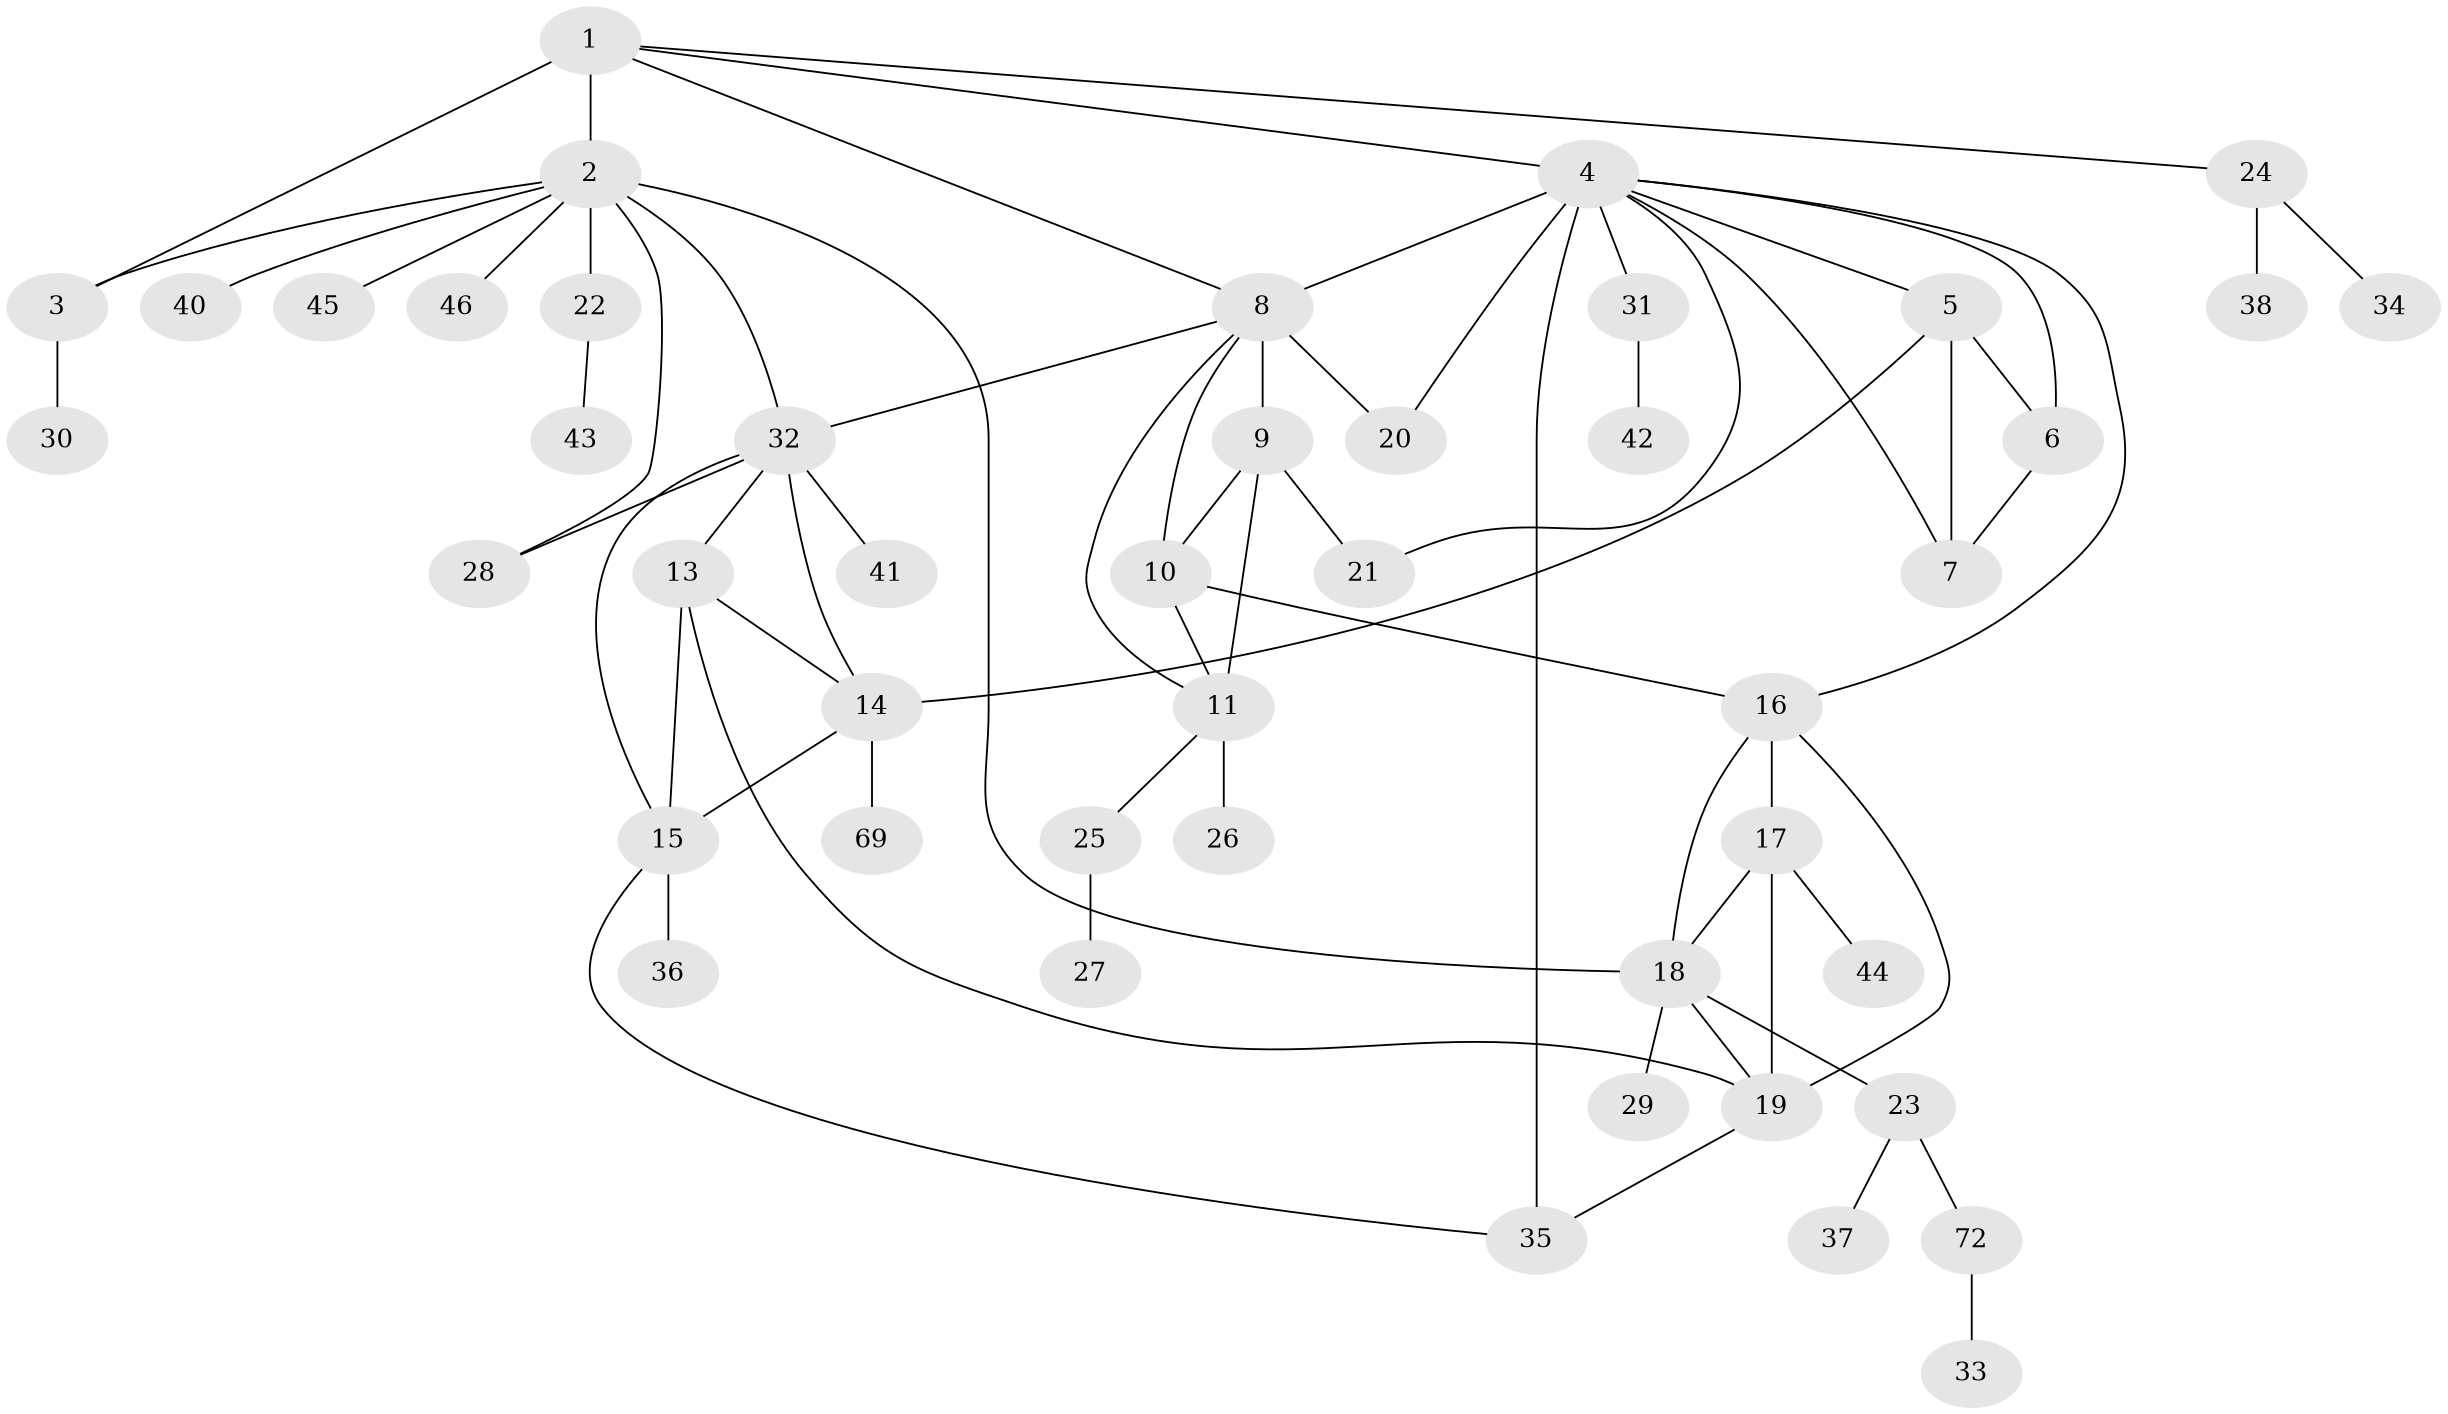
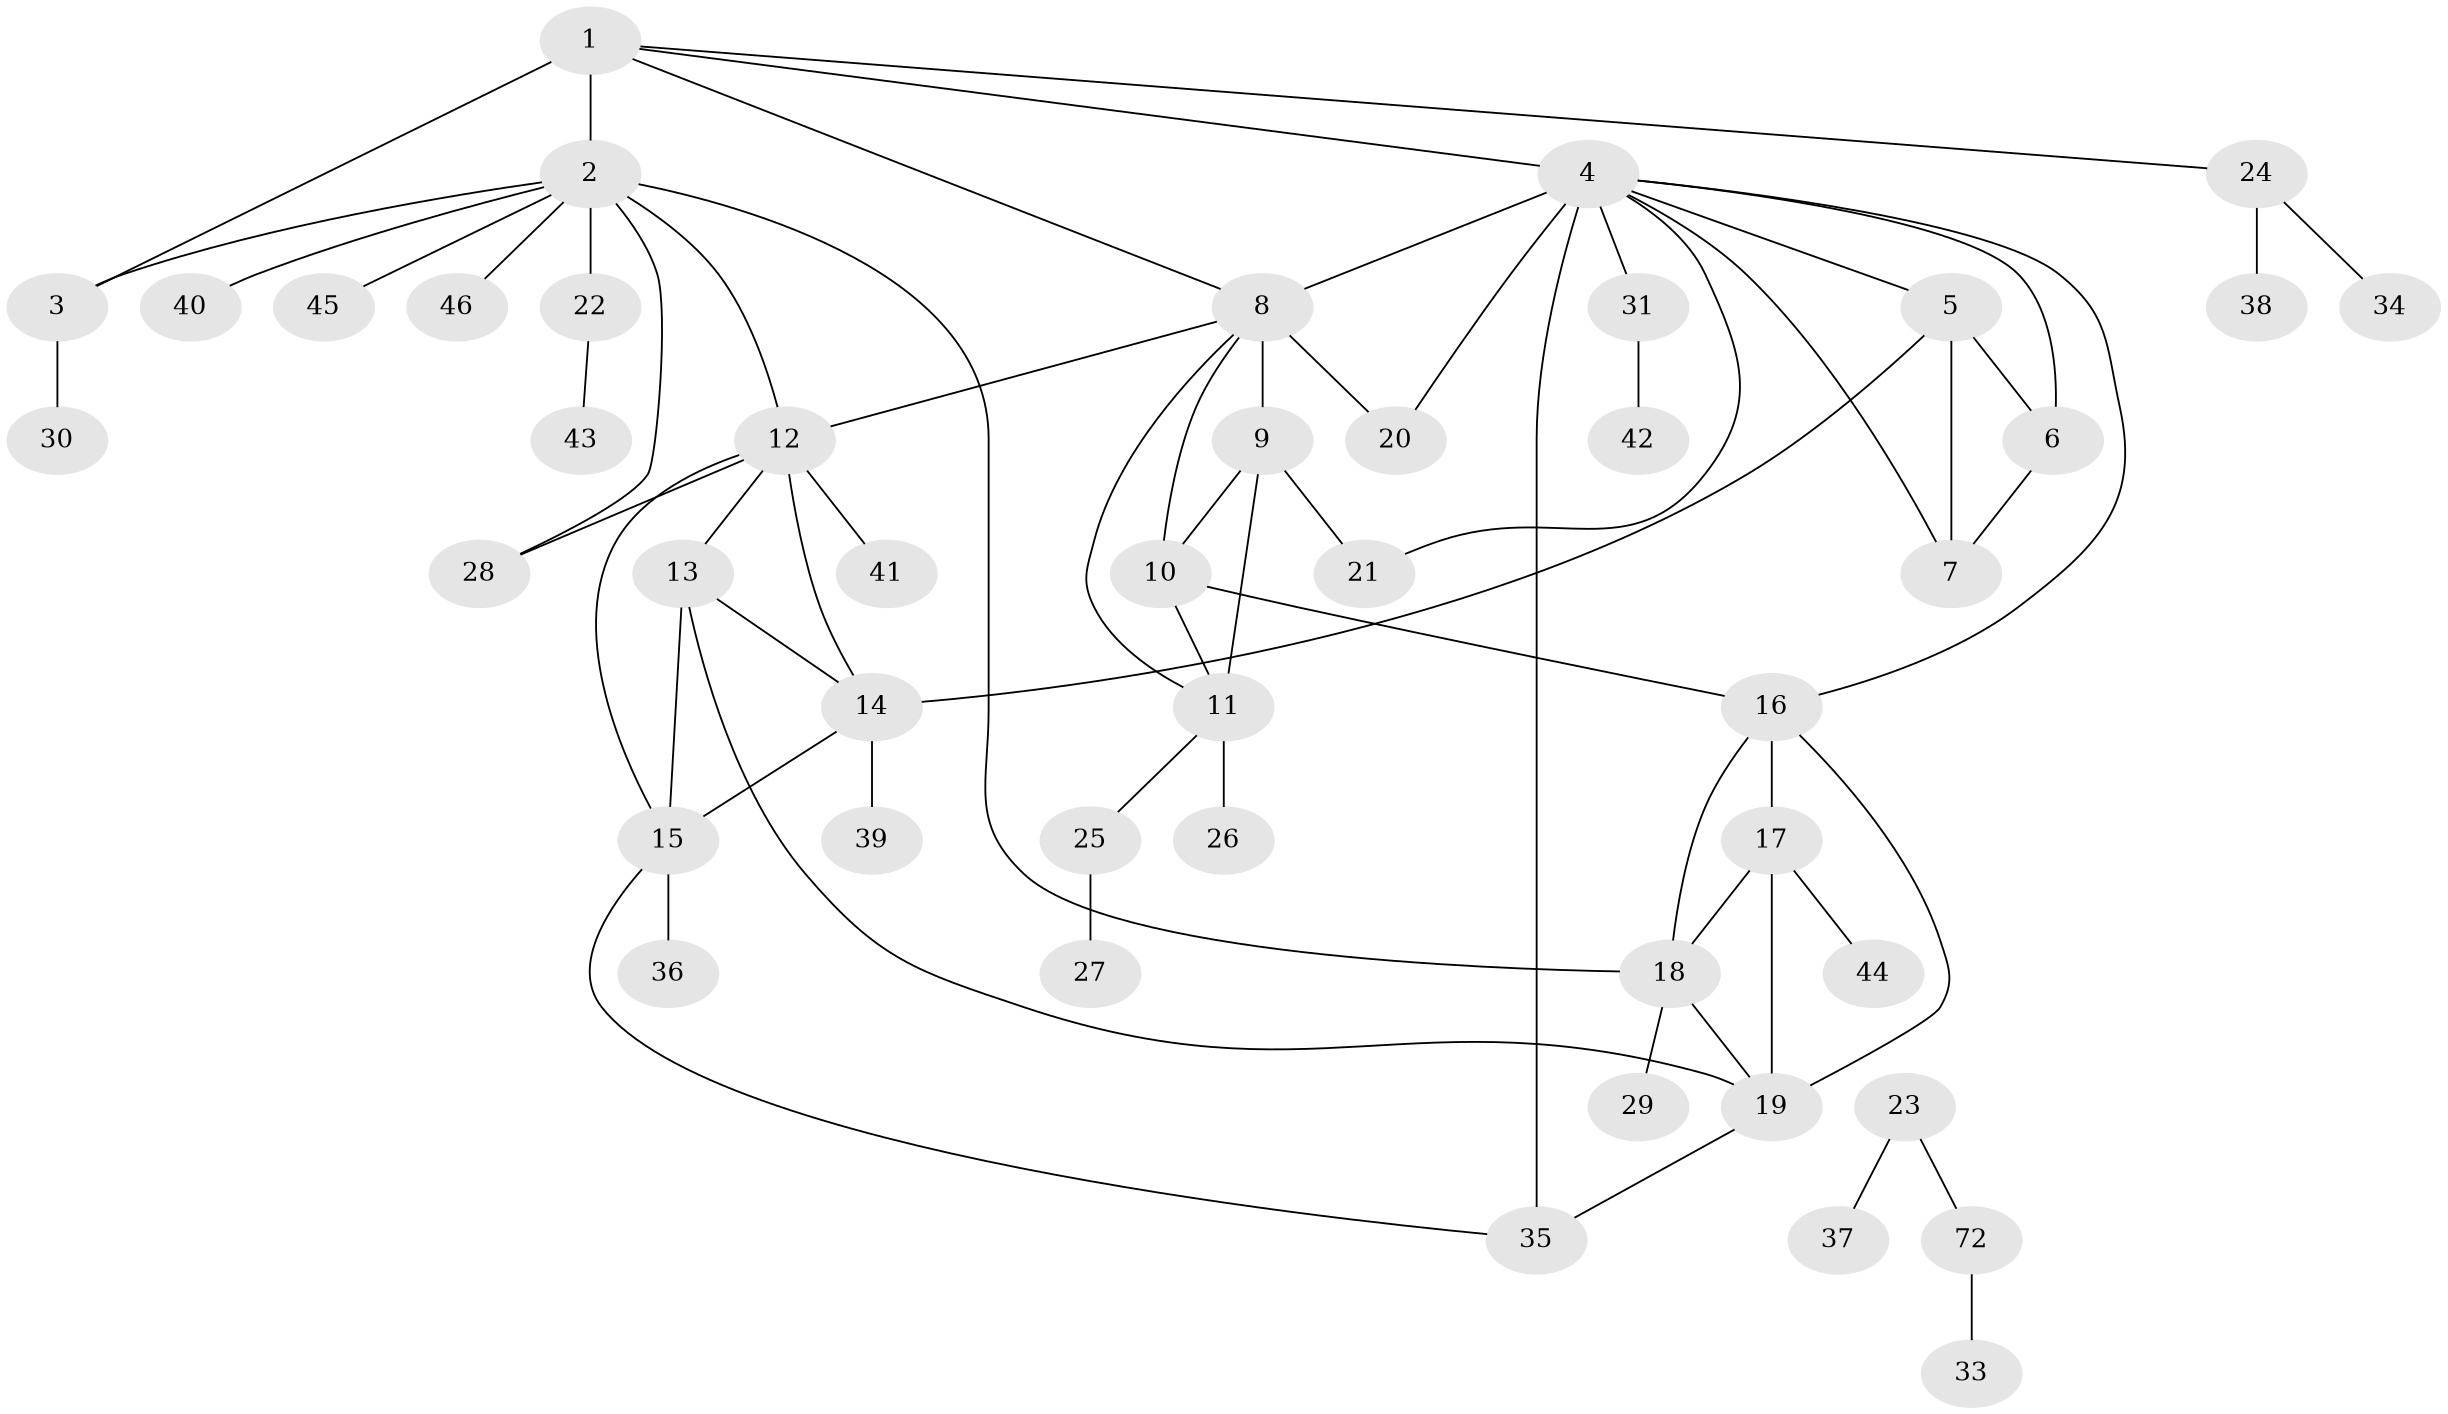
node "32": label "32" -> "12"
node "69": label "69" -> "39"
edge "18" -- "23": removed
